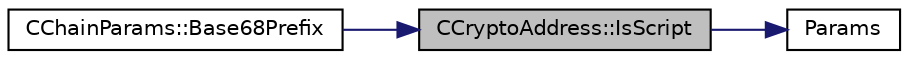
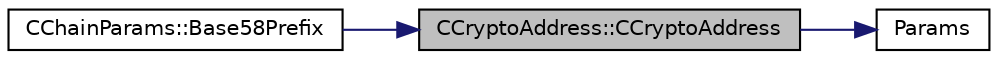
node "CChainParams::Base68Prefix": label "CChainParams::Base68Prefix" -> "CChainParams::Base58Prefix"
node "CCryptoAddress::IsScript": label "CCryptoAddress::IsScript" -> "CCryptoAddress::CCryptoAddress"
